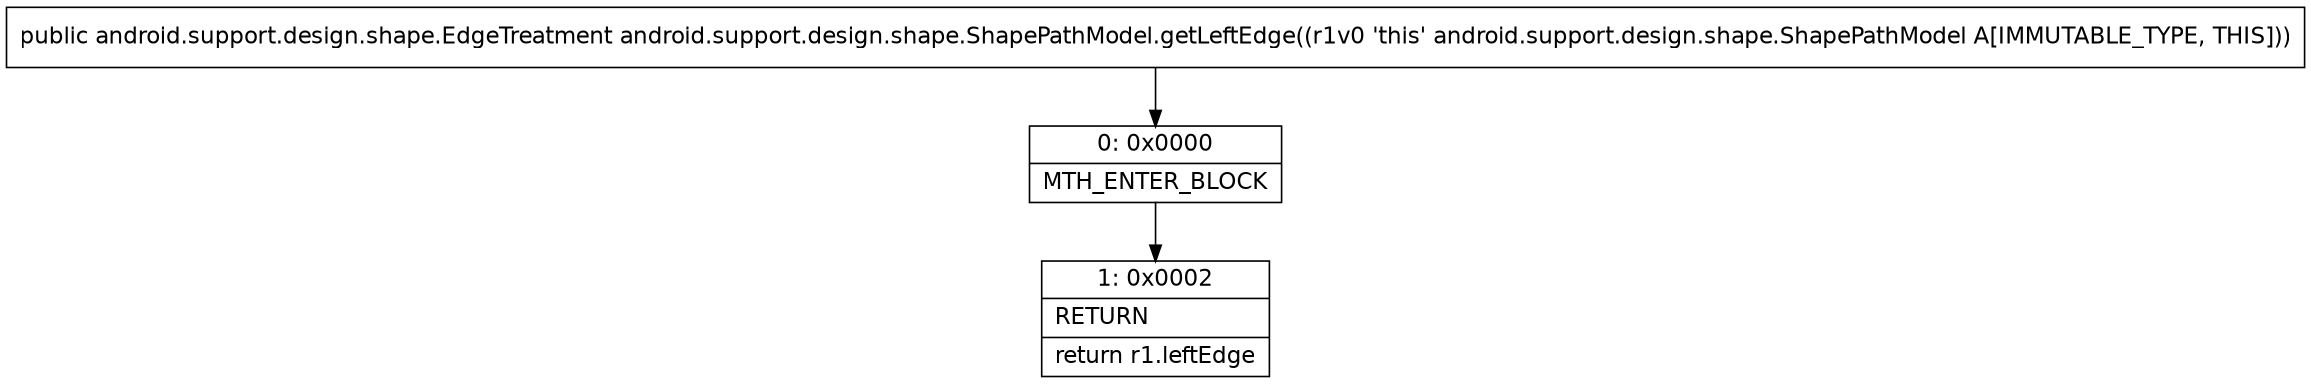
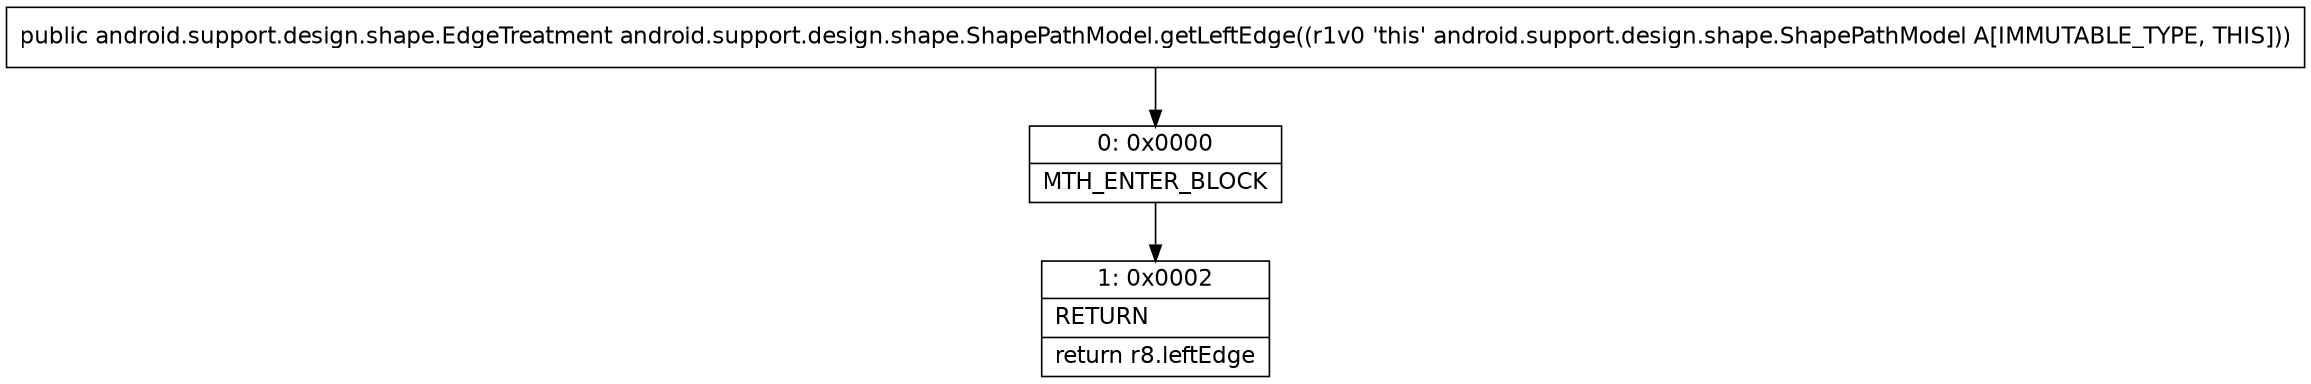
node "1: 0x0002": text "return r1.leftEdge" -> "return r8.leftEdge"
